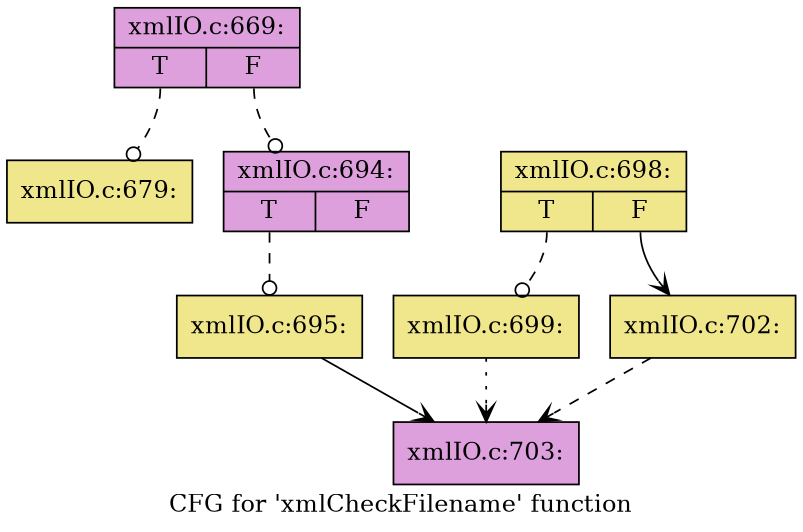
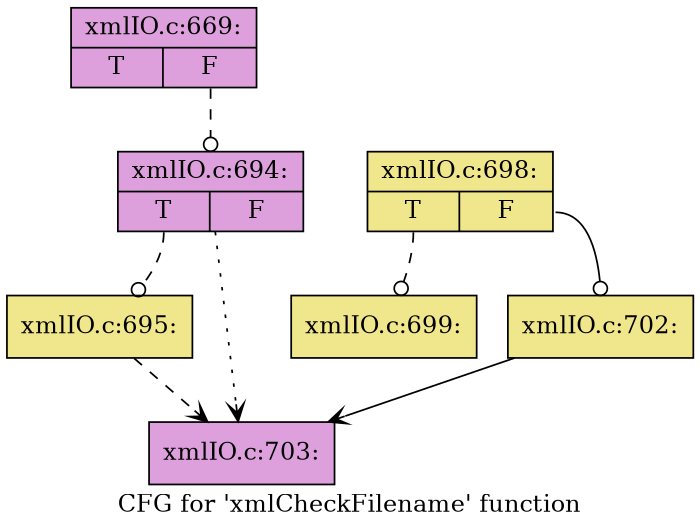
node "xmlIO.c:679:": removed
edge "xmlIO.c:698:" -> "xmlIO.c:702:": arrowhead vee -> odot
edge "xmlIO.c:699:" -> "xmlIO.c:703:": now "xmlIO.c:694:" -> "xmlIO.c:703:"
edge "xmlIO.c:695:" -> "xmlIO.c:703:": style solid -> dashed
edge "xmlIO.c:702:" -> "xmlIO.c:703:": style dashed -> solid
